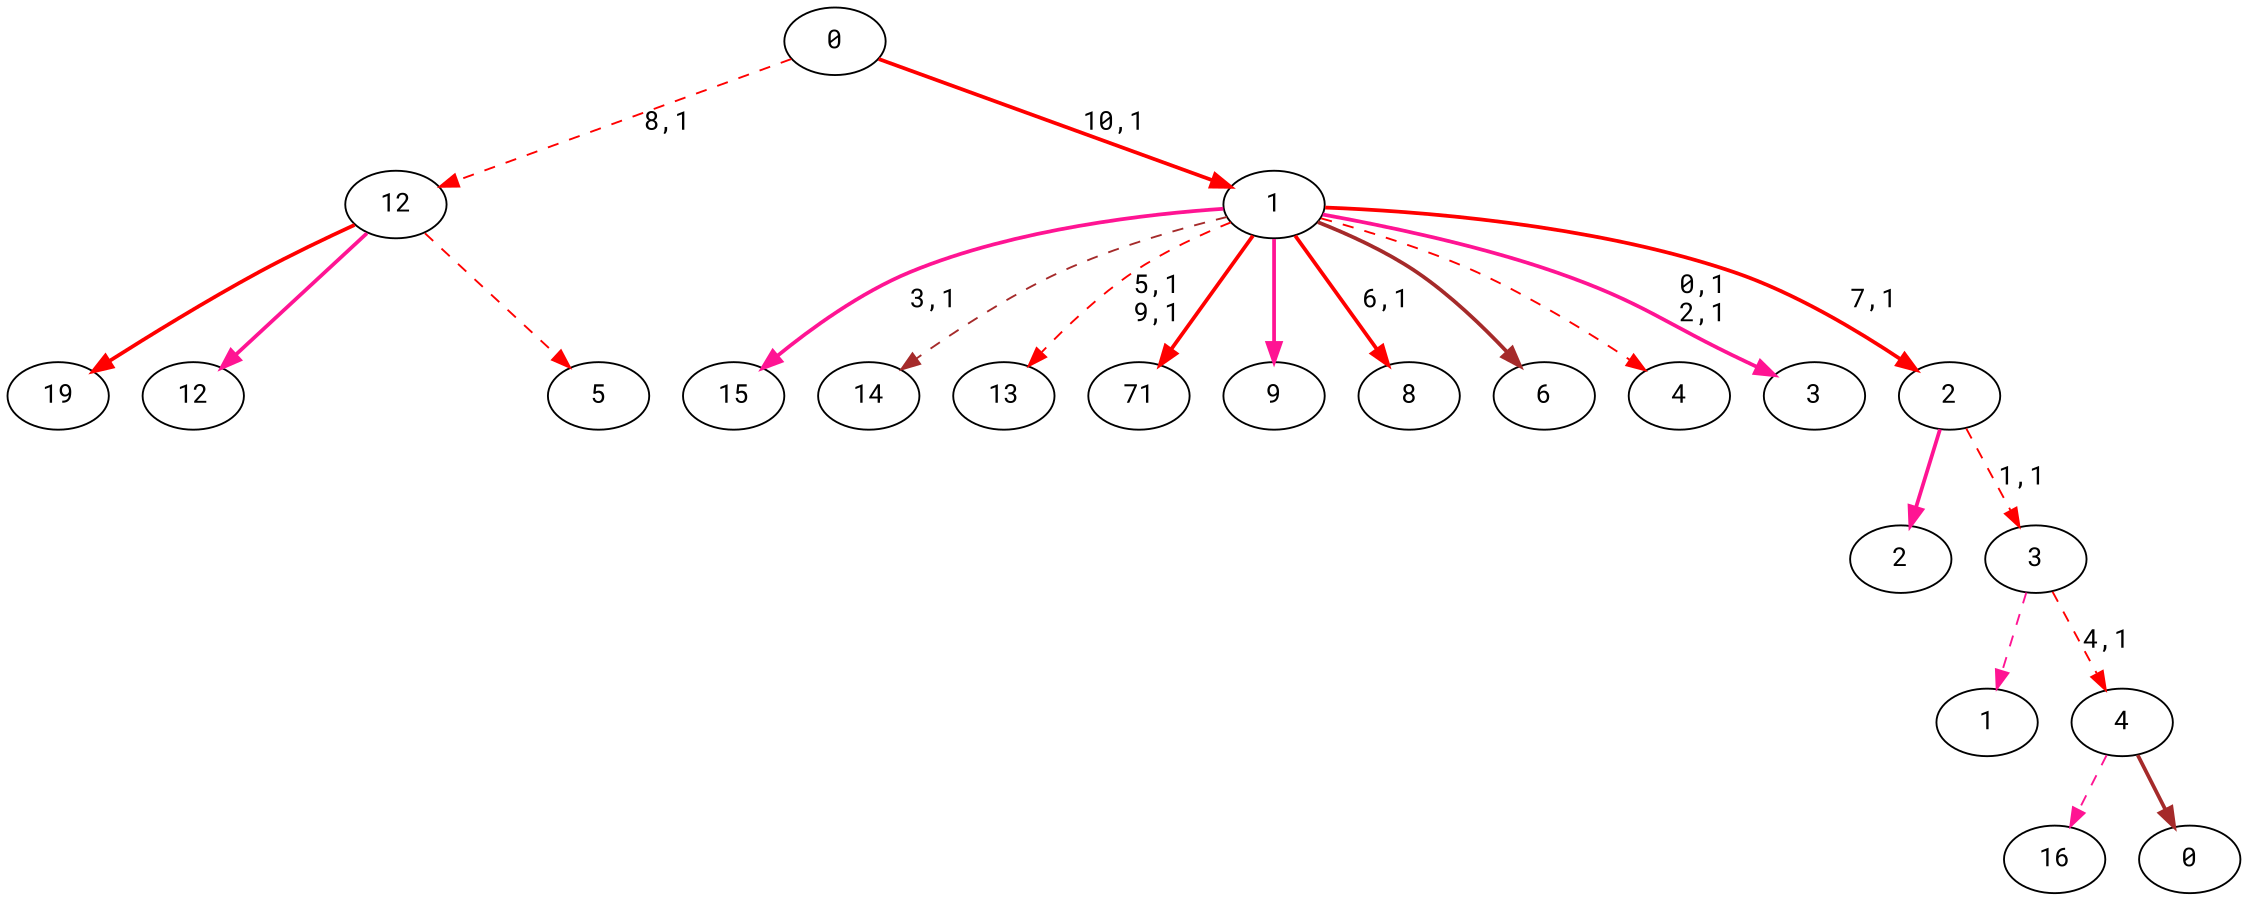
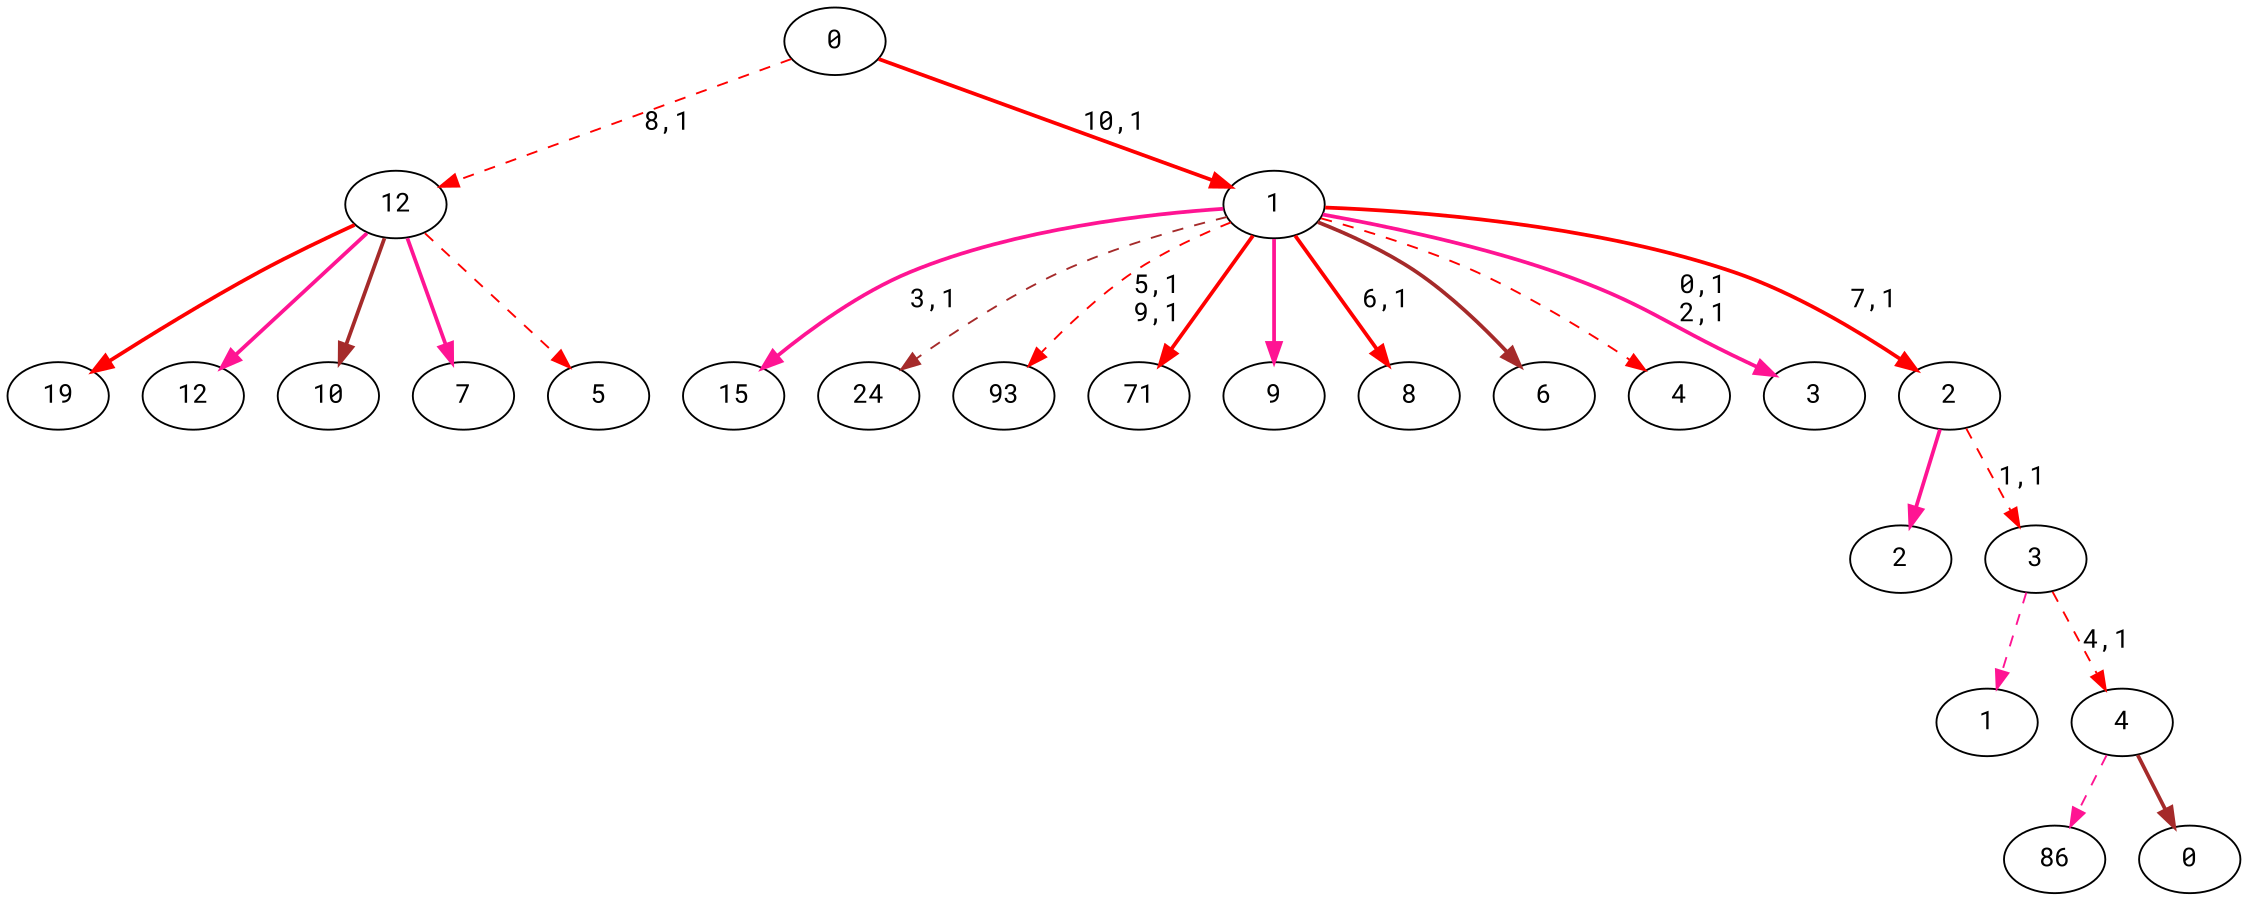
node "10": added
node "7": added
node "14": label "14" -> "24"
node "13": label "13" -> "93"
node "16": label "16" -> "86"
